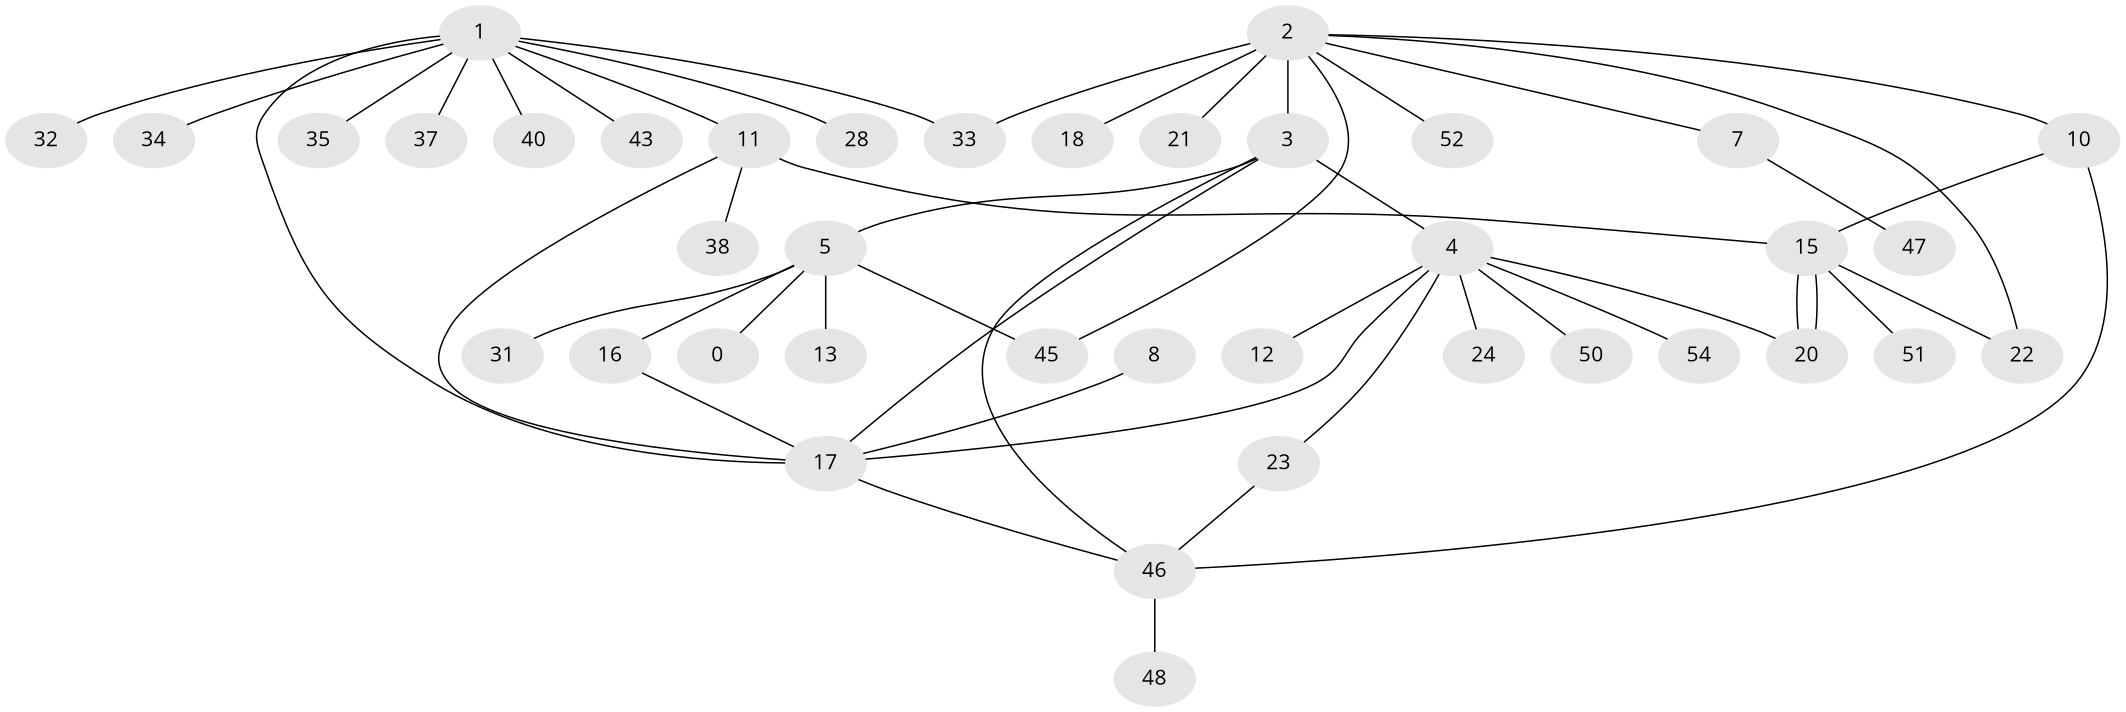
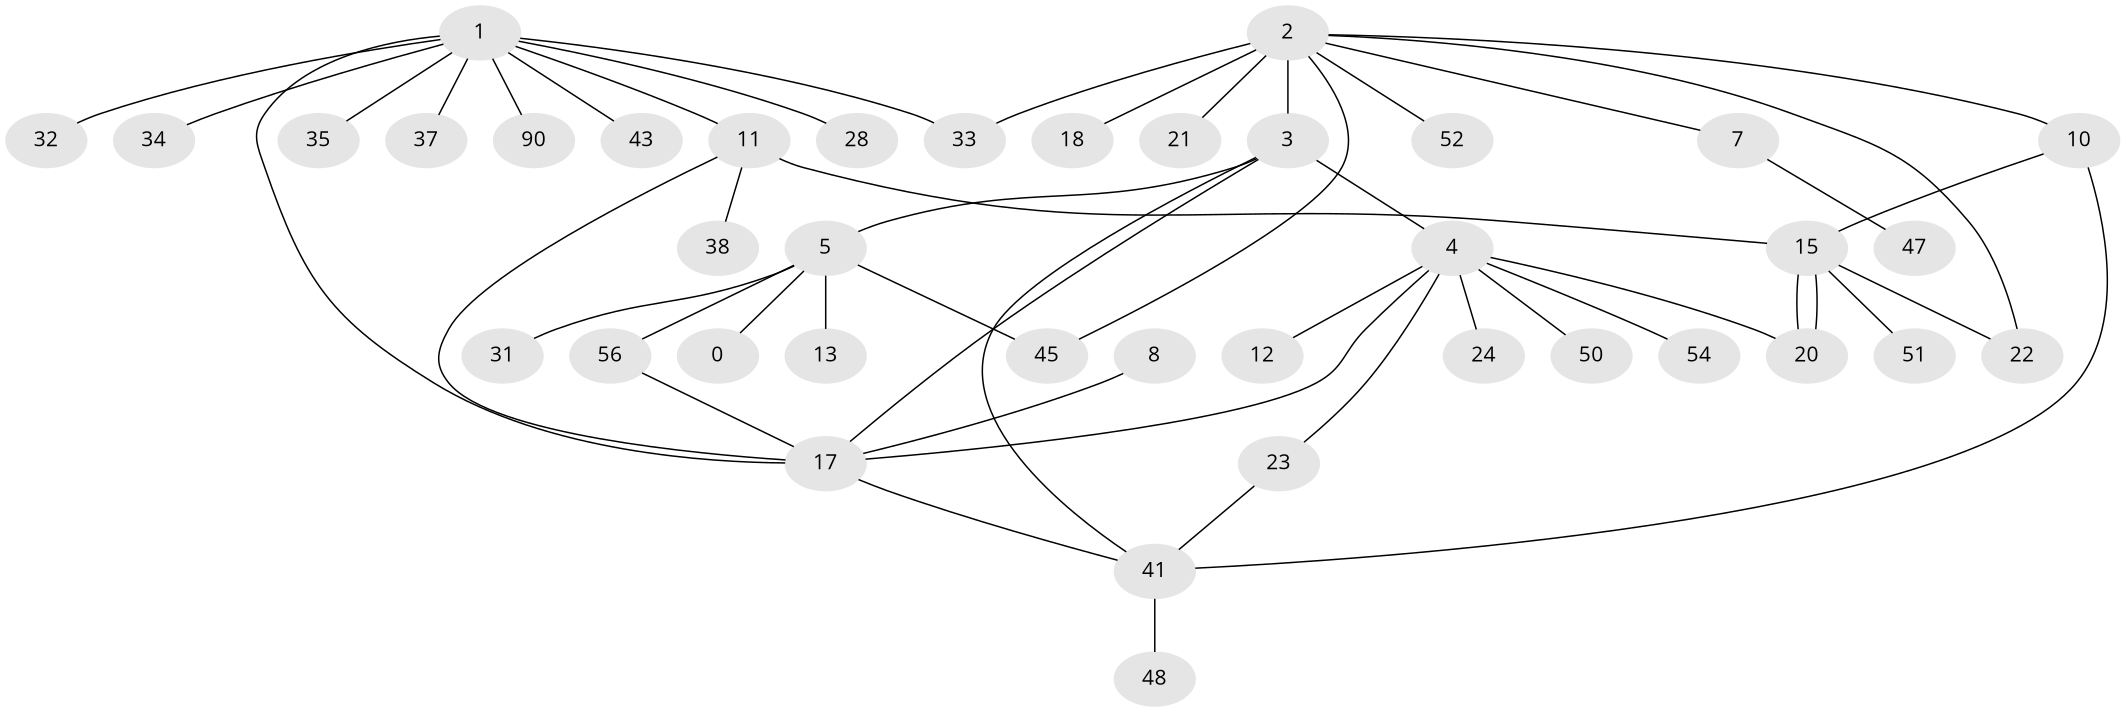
node "40": label "40" -> "90"
node "16": label "16" -> "56"
node "46": label "46" -> "41"
